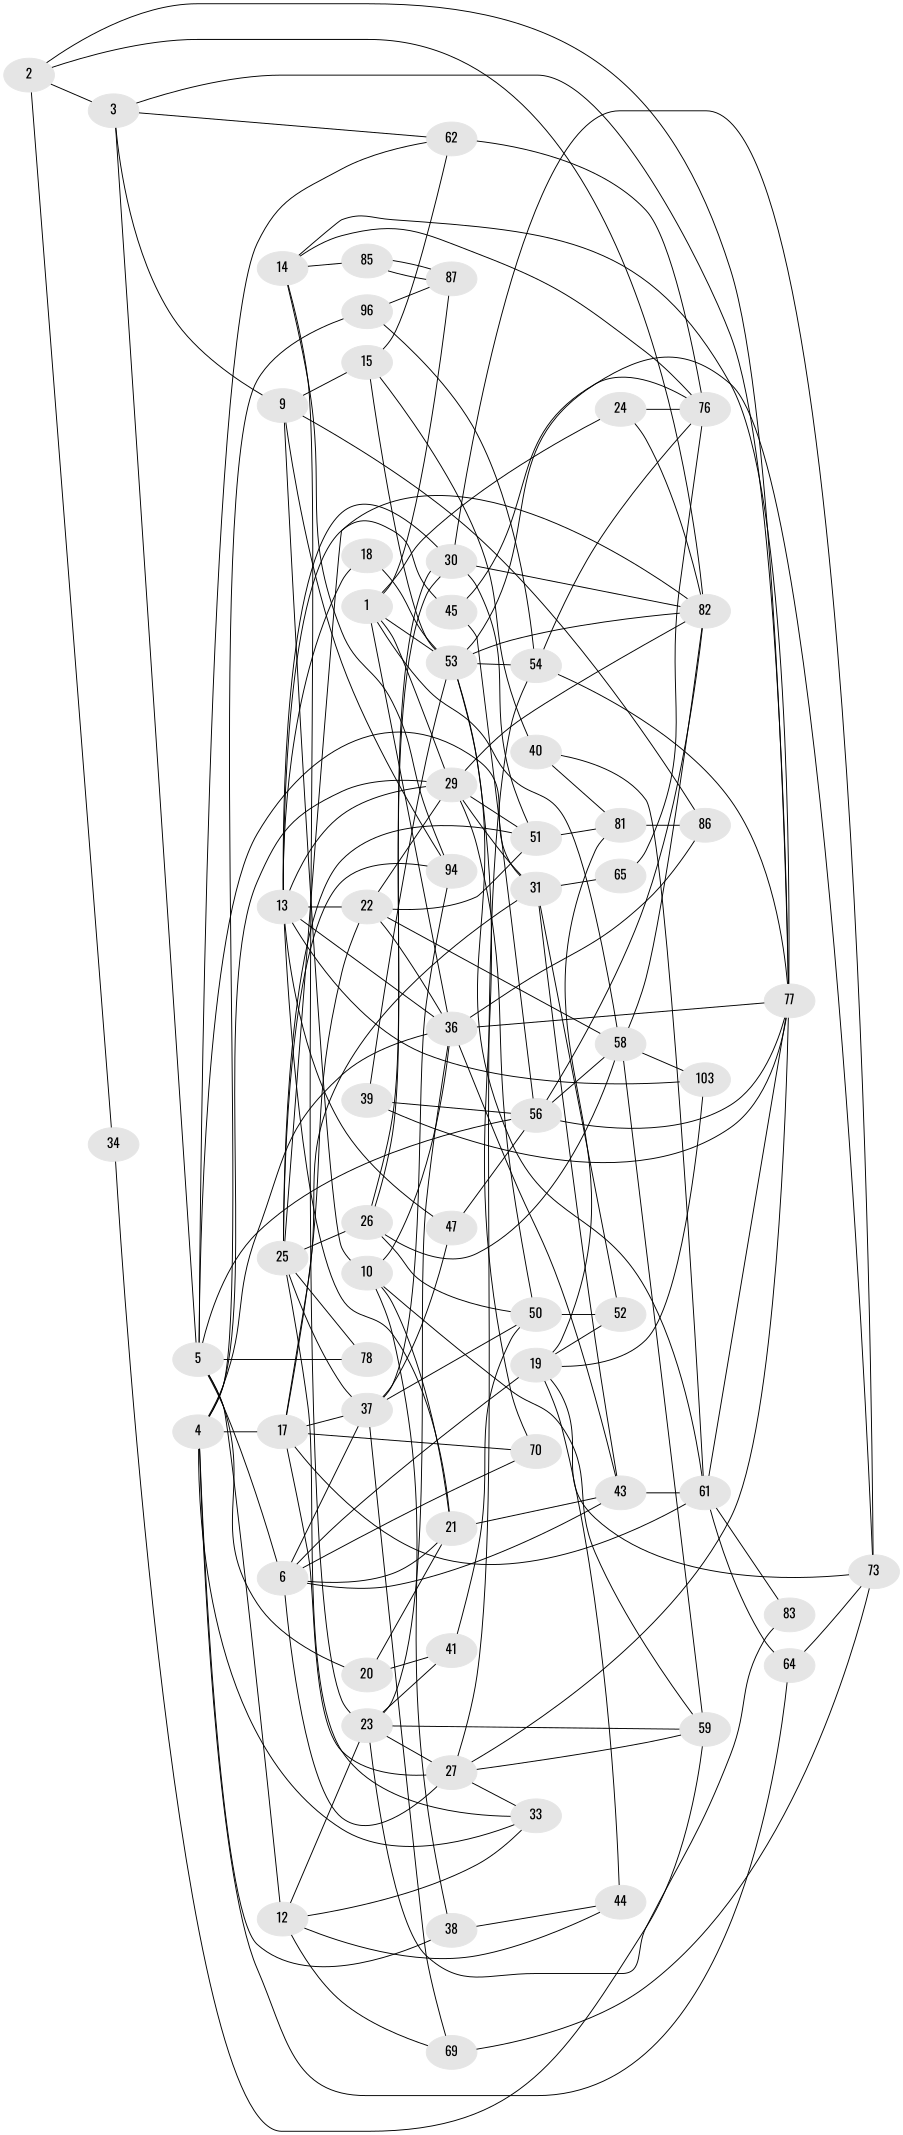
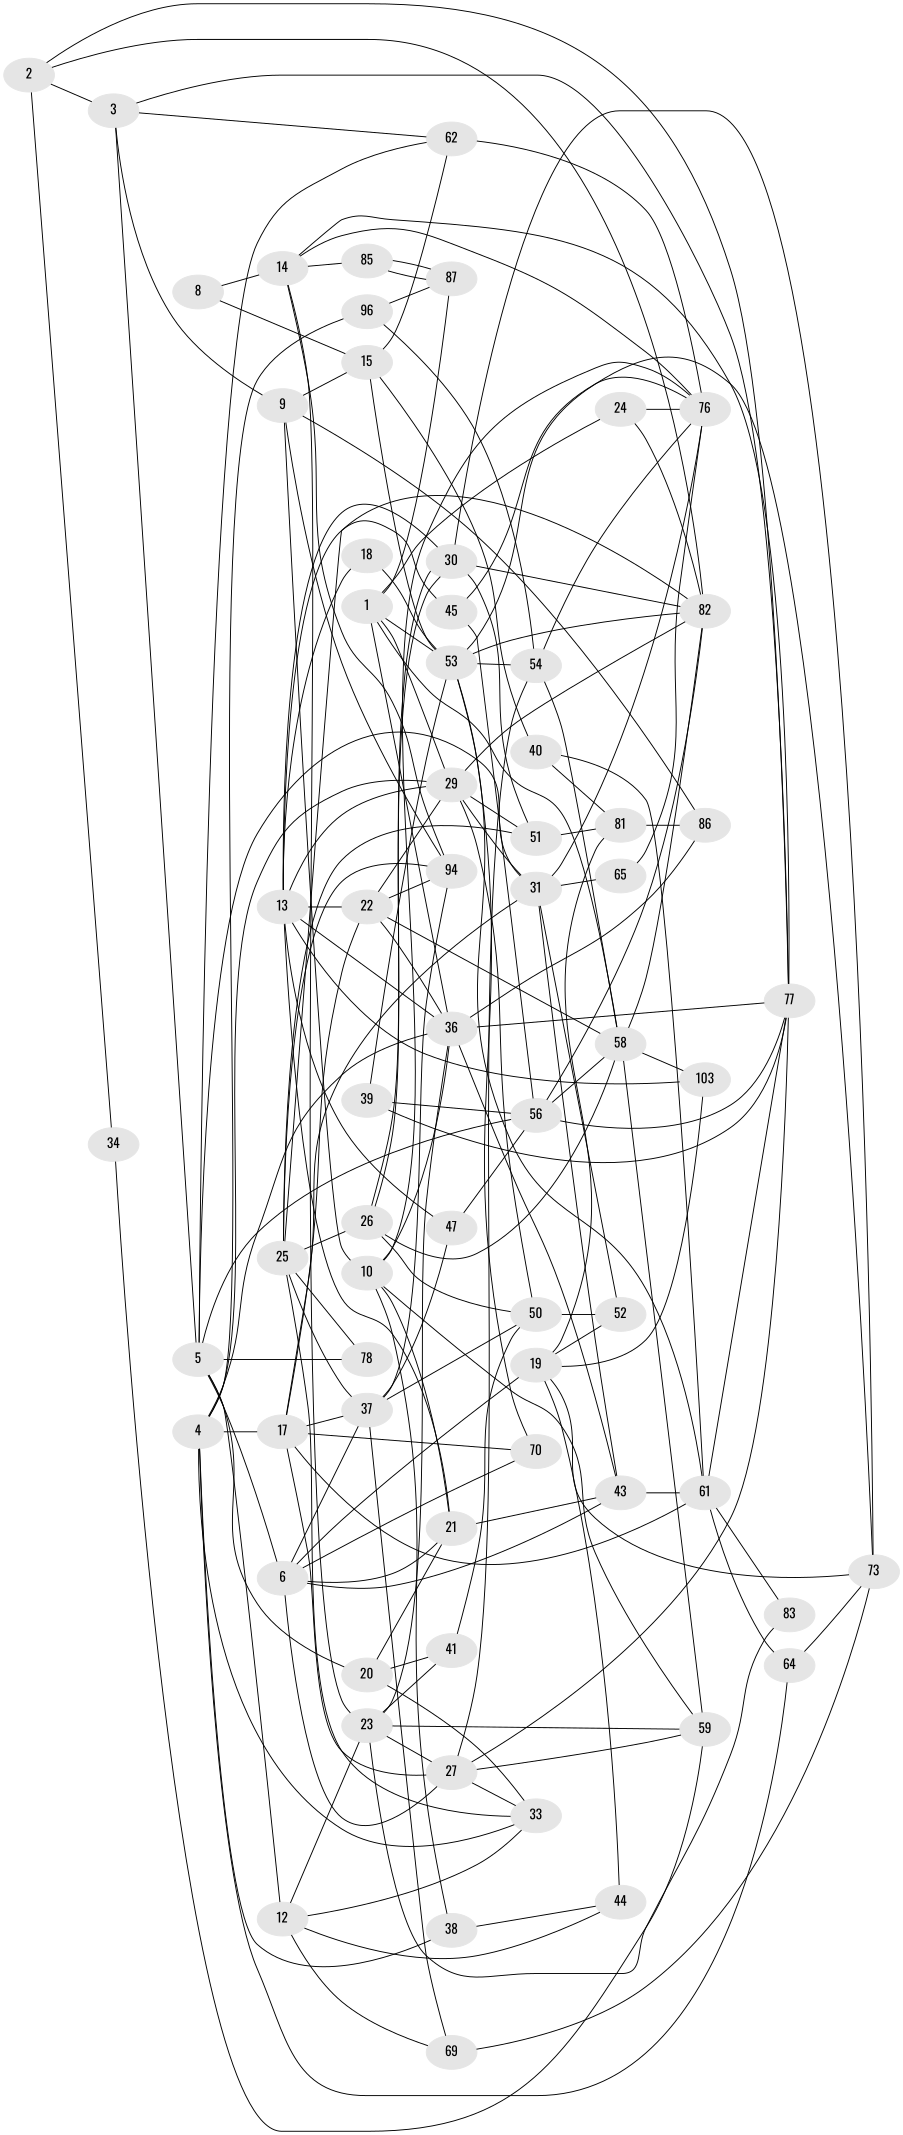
node "8": added
edge "76" -- "31": added
edge "54" -- "77": now "54" -- "58"
edge "51" -- "22": now "94" -- "22"
edge "76" -- "10": added
edge "20" -- "33": added
